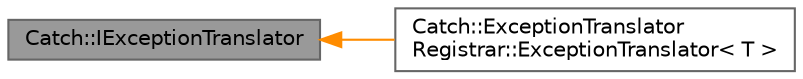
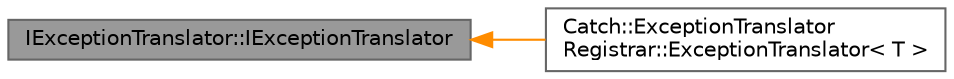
node "Catch::IExceptionTranslator": label "Catch::IExceptionTranslator" -> "IExceptionTranslator::IExceptionTranslator"
